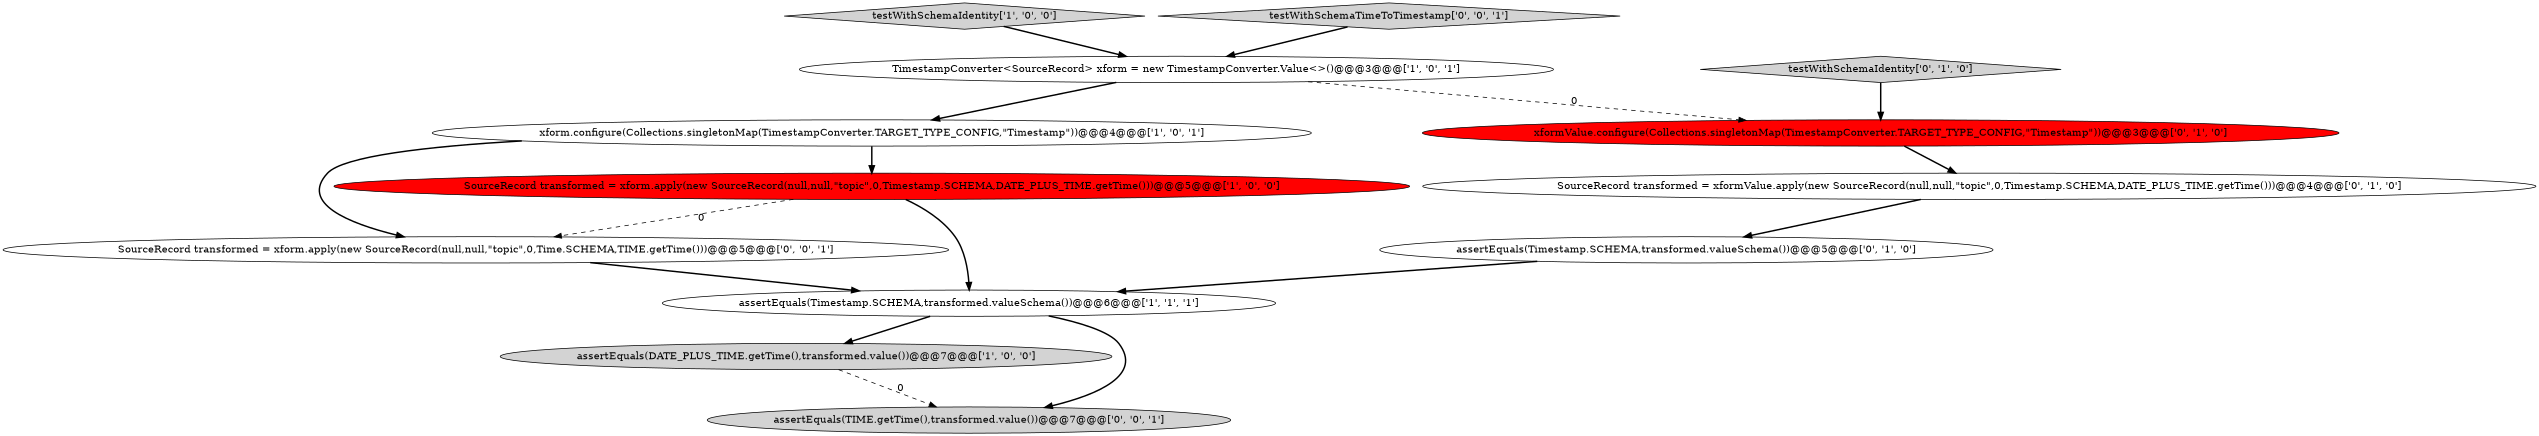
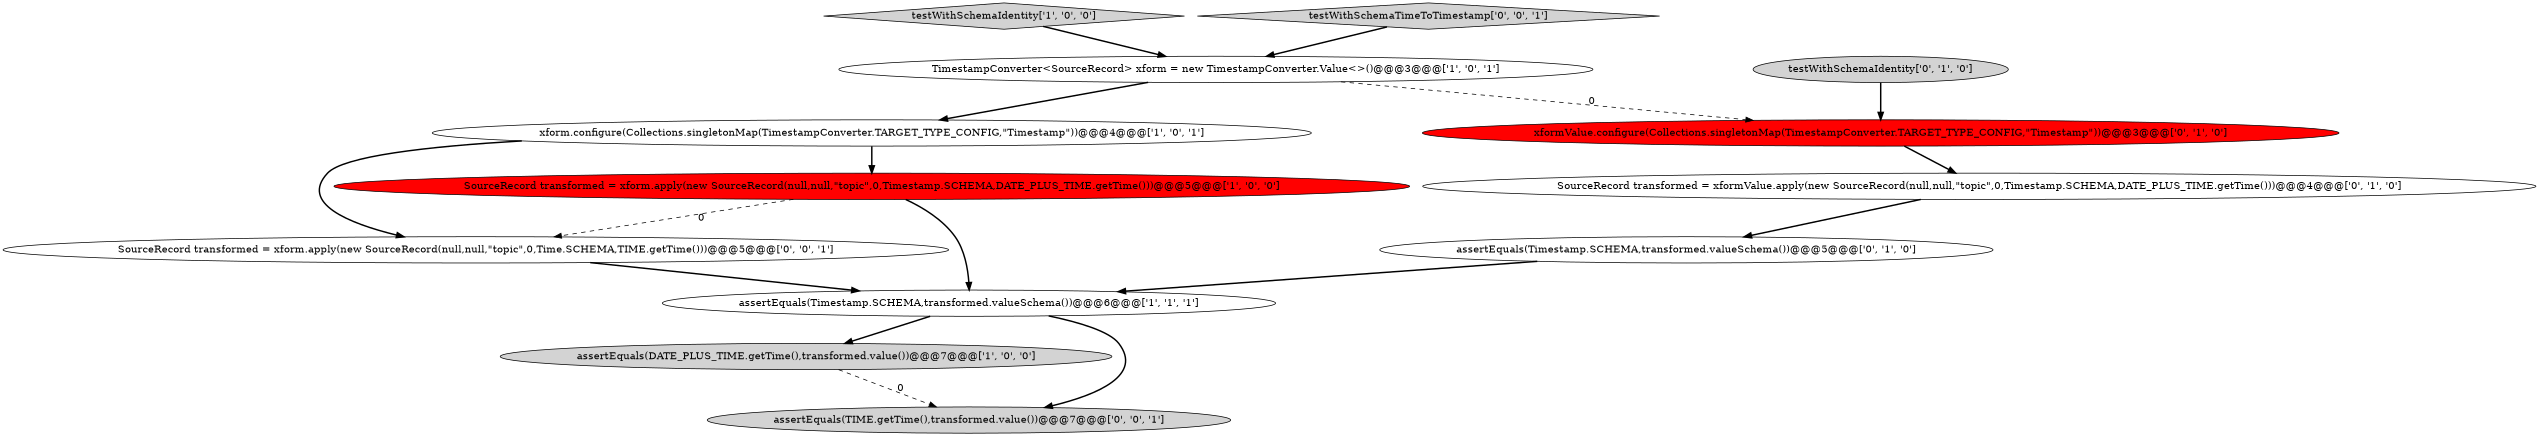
node "testWithSchemaIdentity['0', '1', '0']": shape diamond -> ellipse
